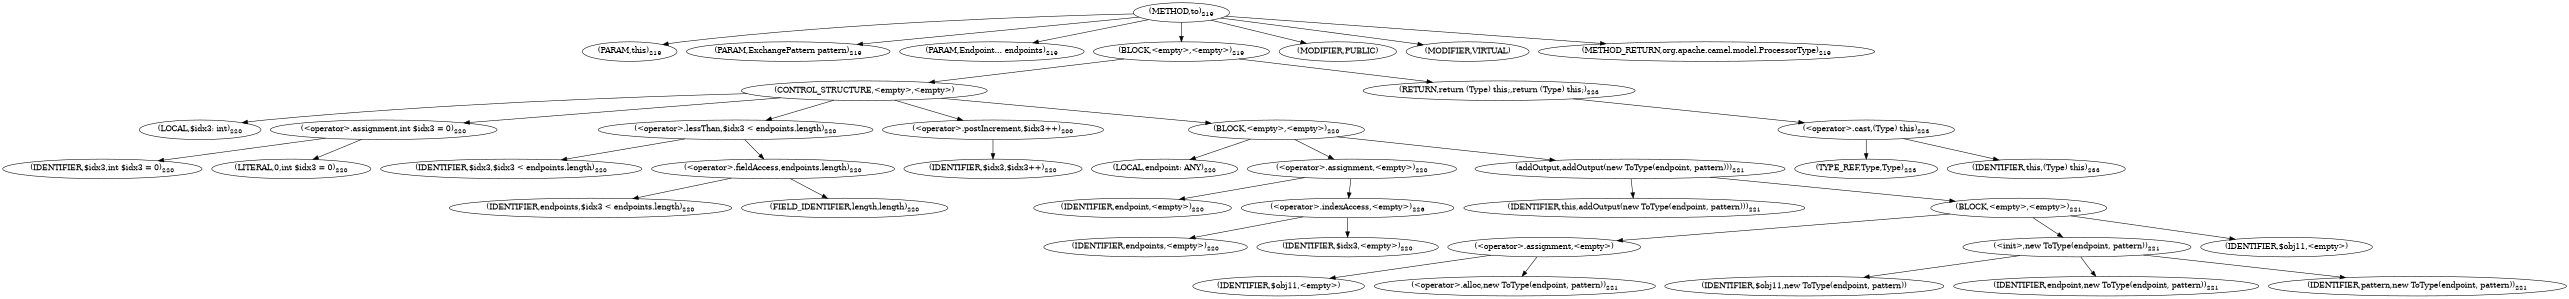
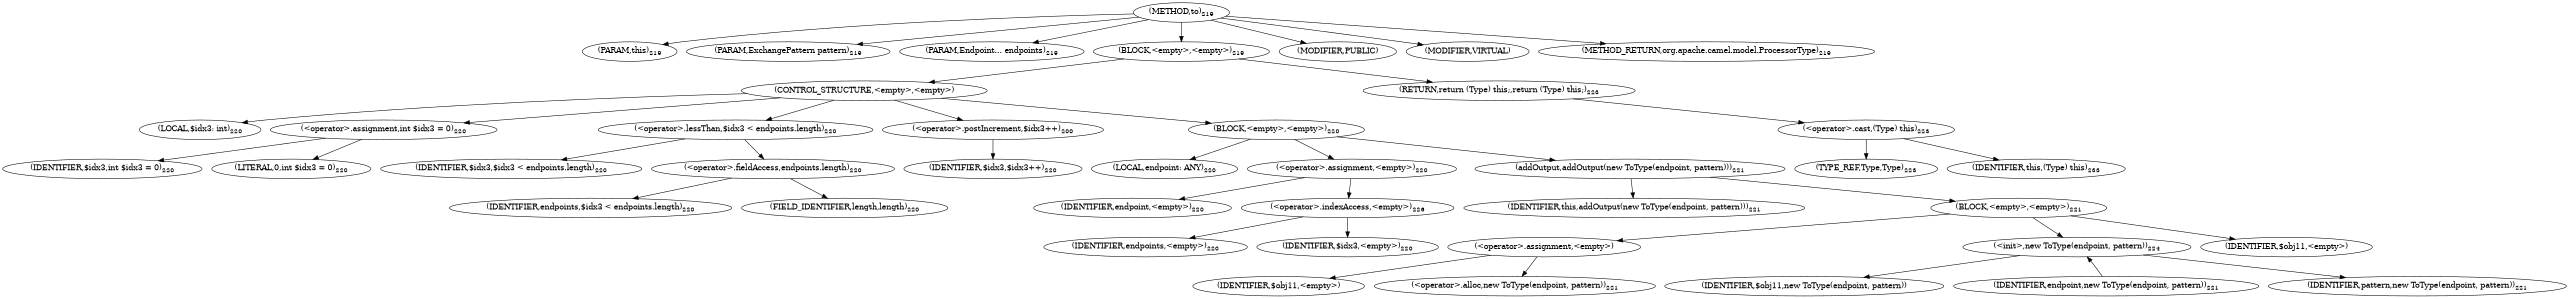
node "(<init>,new ToType(endpoint, pattern))": text "221" -> "224"
edge "(<init>,new ToType(endpoint, pattern))" -> "(IDENTIFIER,endpoint,new ToType(endpoint, pattern))": reversed
